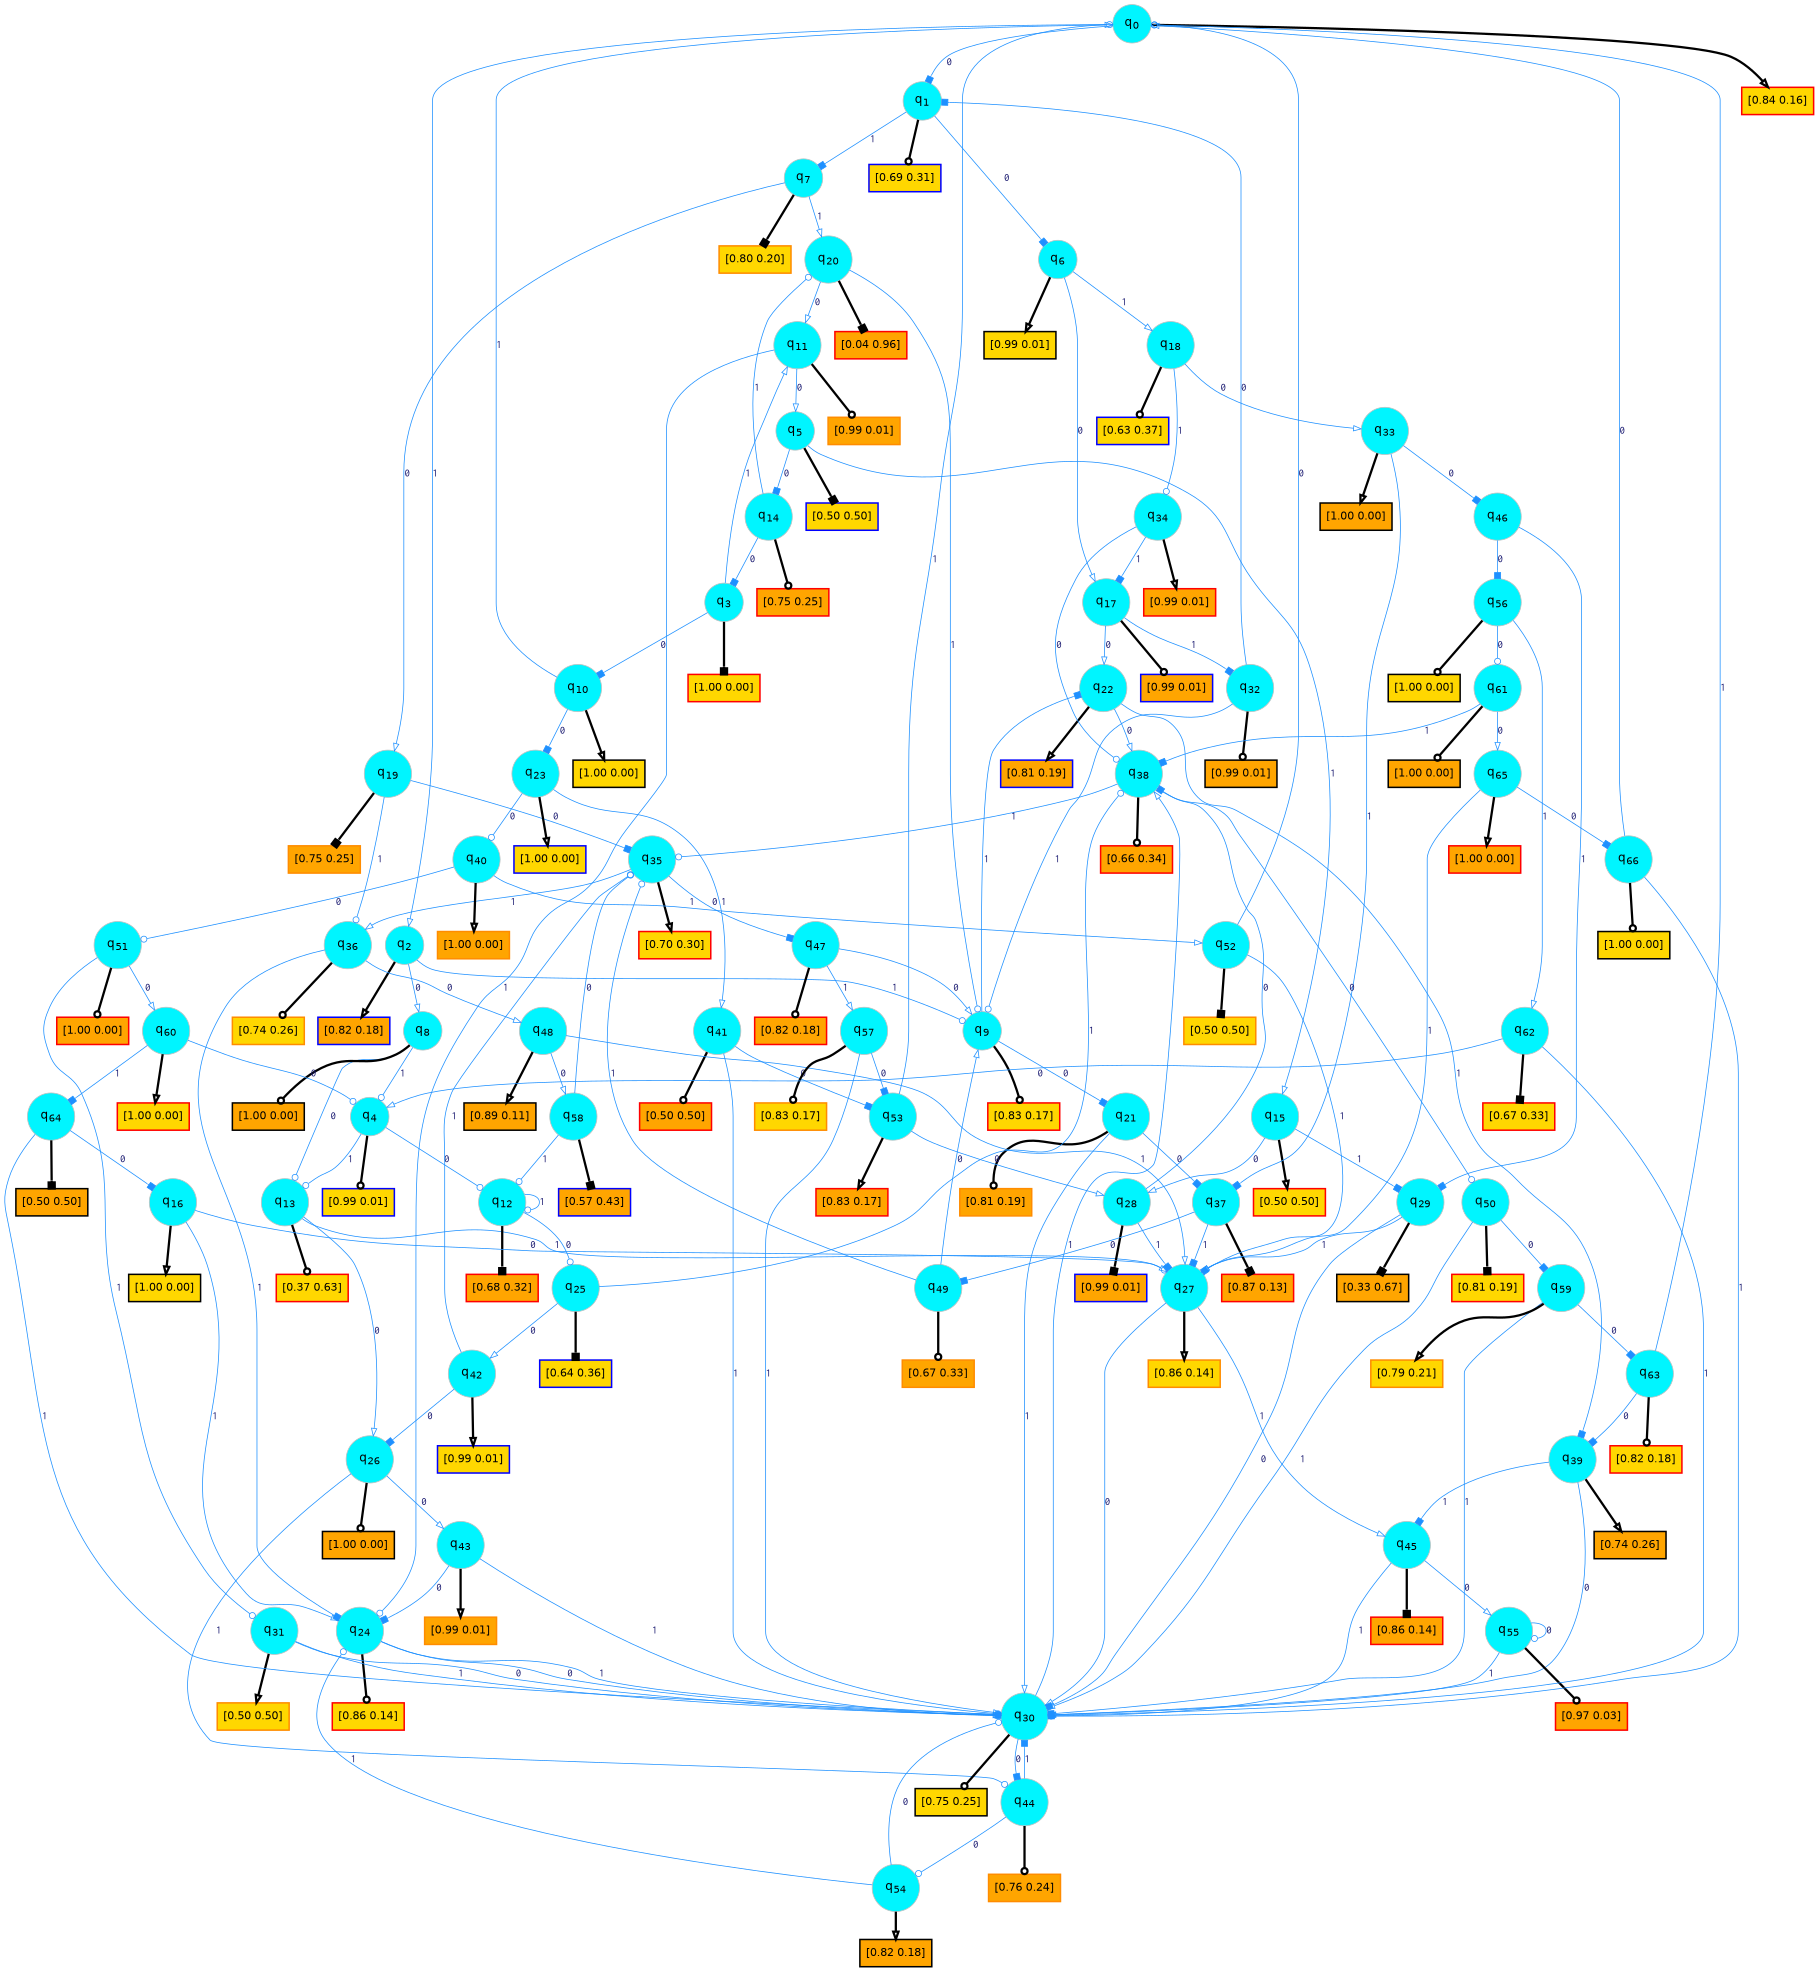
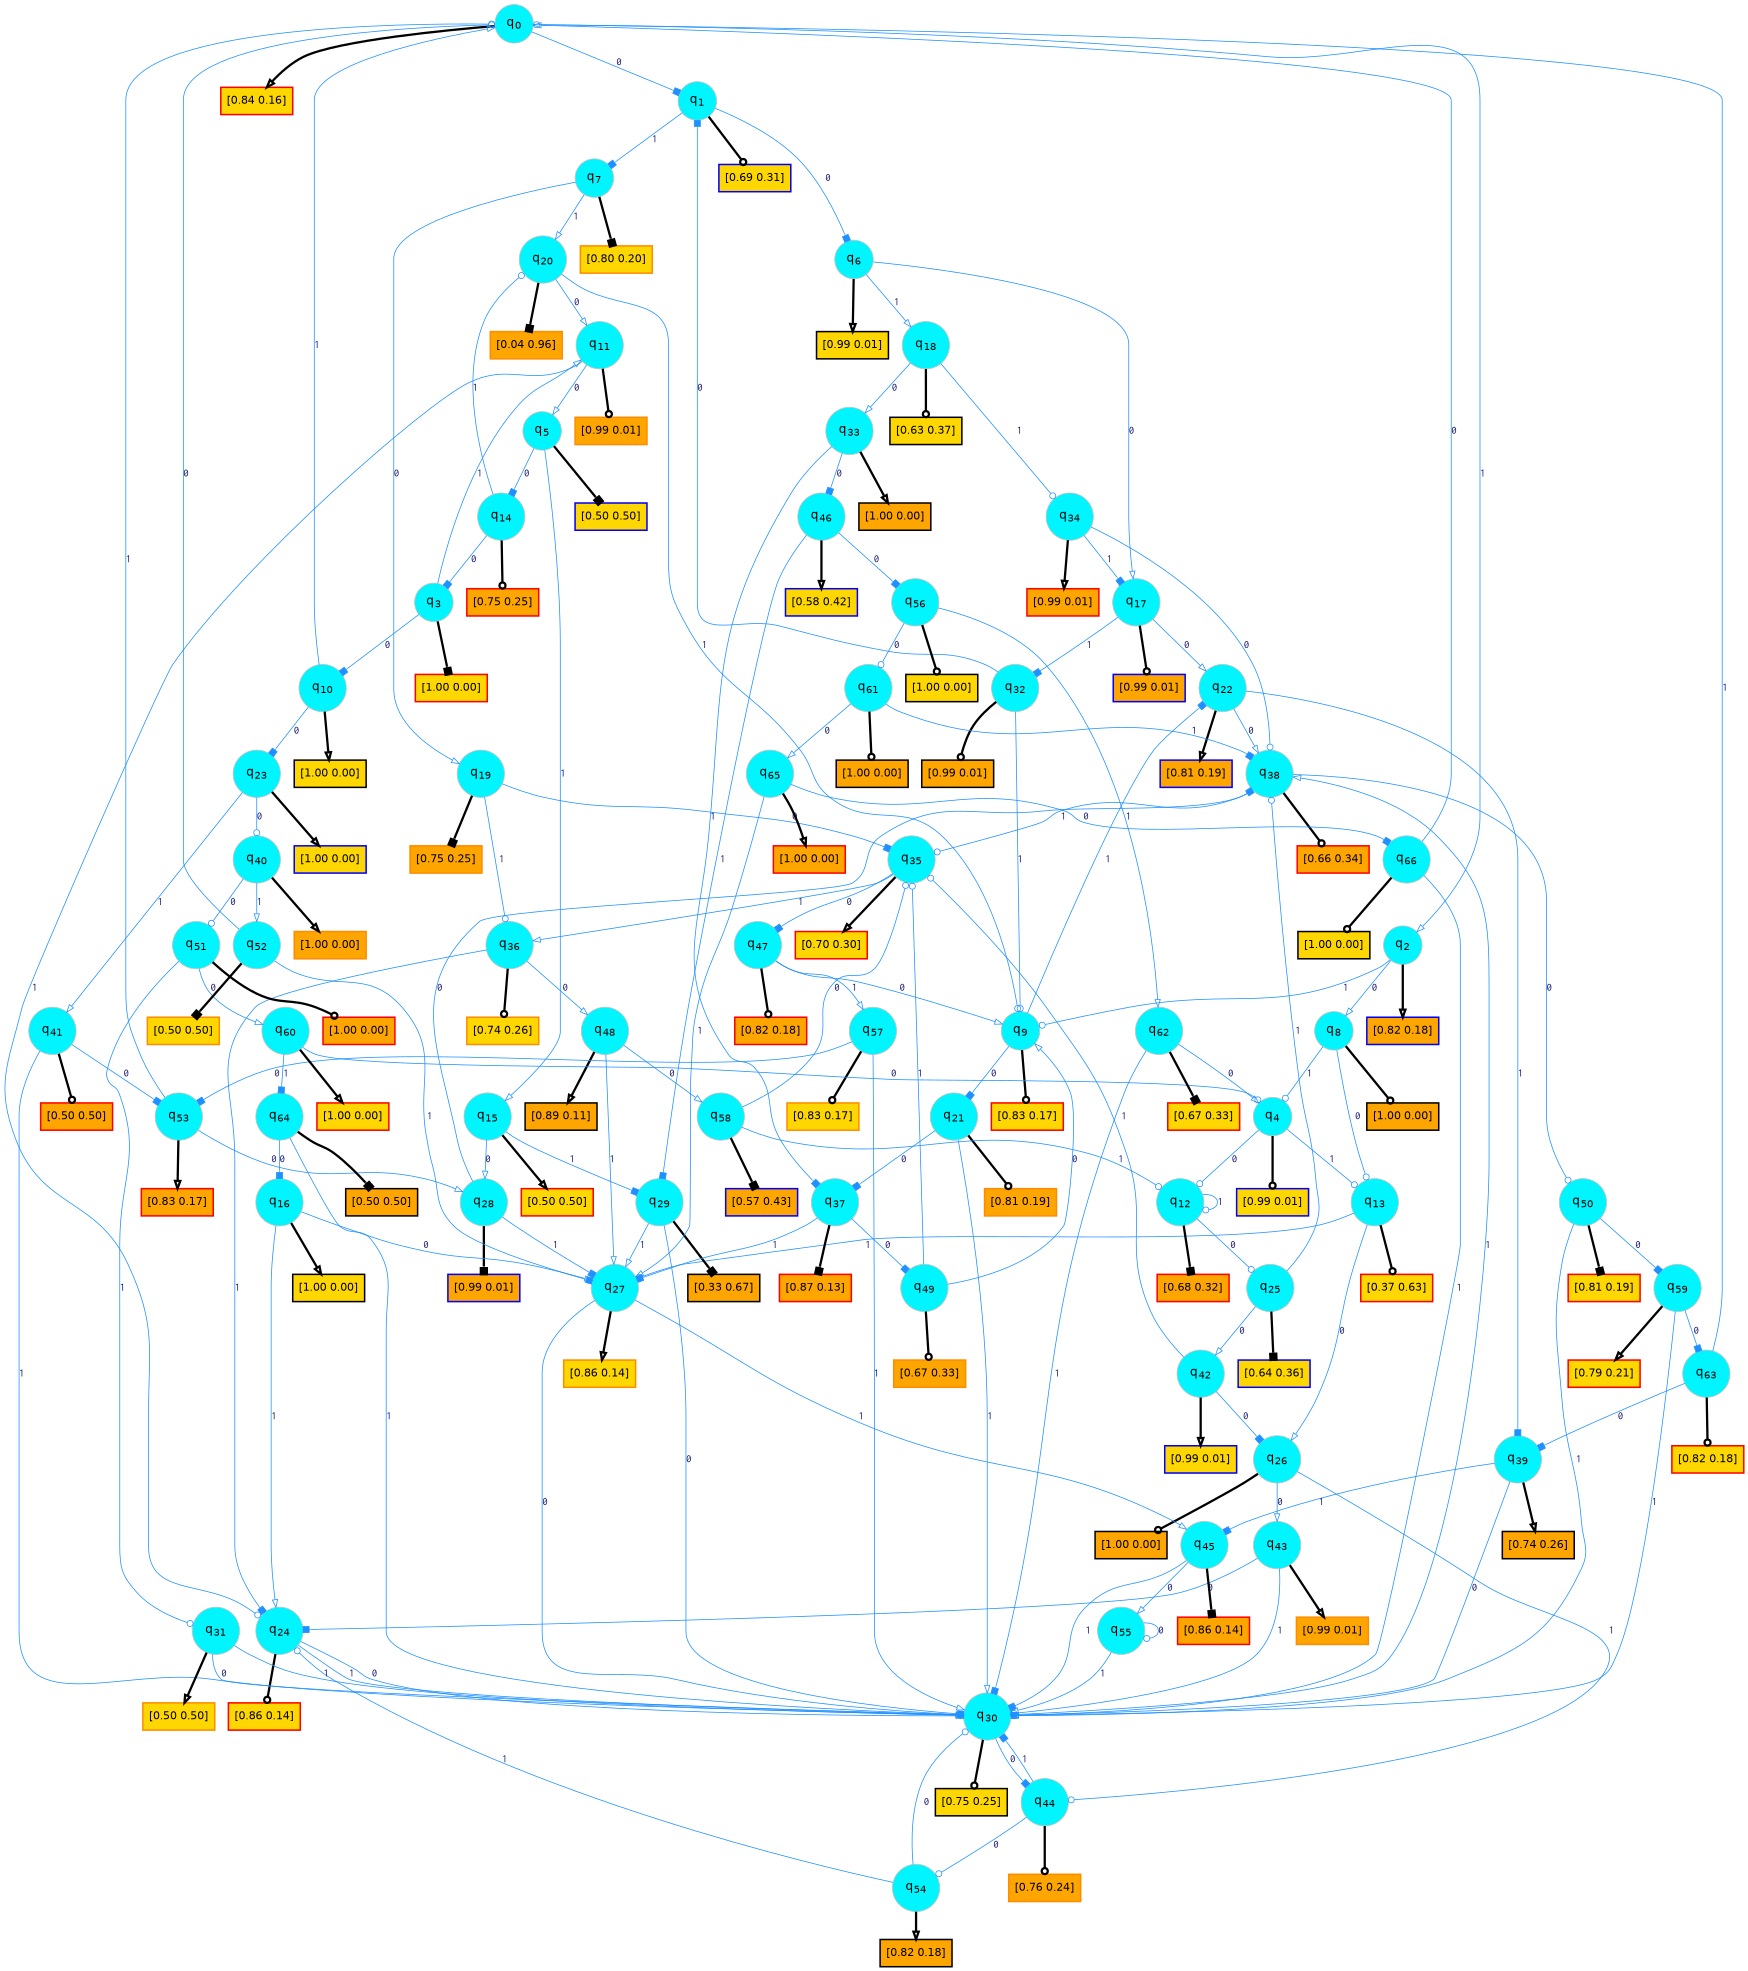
node "[0.04 0.96]": color red -> darkorange
node "[0.63 0.37]": color blue -> black
node "[0.58 0.42]": added
node "[0.79 0.21]": color darkorange -> red
node "[0.97 0.03]": removed
